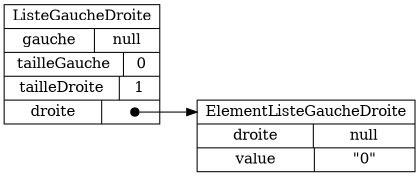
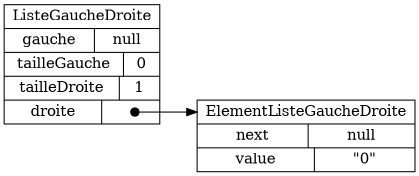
node "ElementListeGaucheDroite": text "droite" -> "next"
